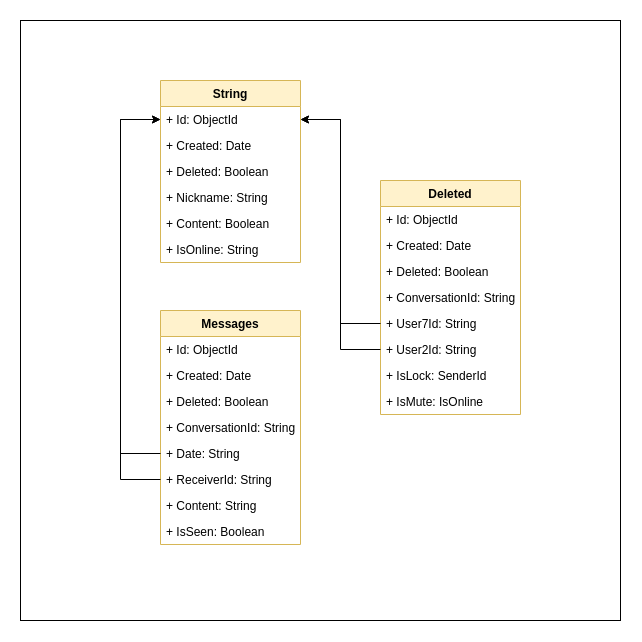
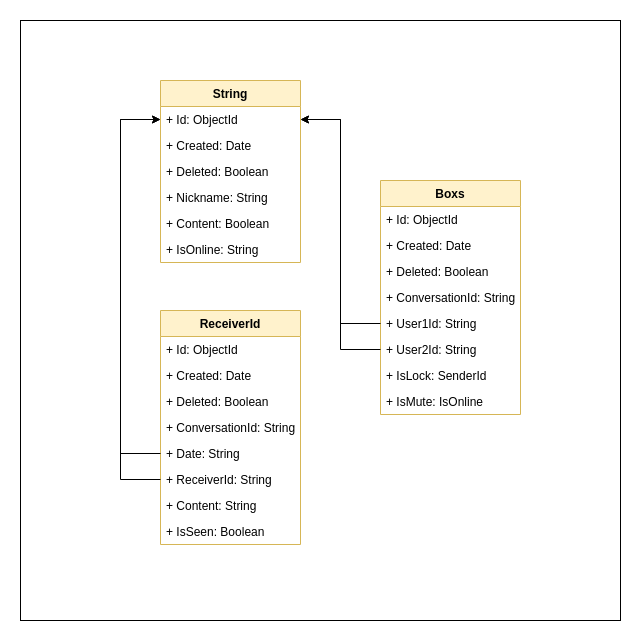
node "Deleted": label "Deleted" -> "Boxs"
node "Messages": label "Messages" -> "ReceiverId"
node "+ User7Id: String": label "+ User7Id: String" -> "+ User1Id: String"
